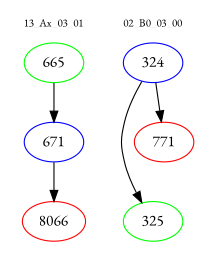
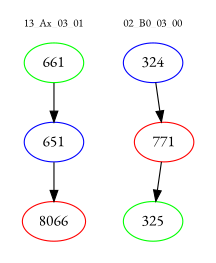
node "665": label "665" -> "661"
edge "324" -> "325": now "771" -> "325"
node "671": label "671" -> "651"
